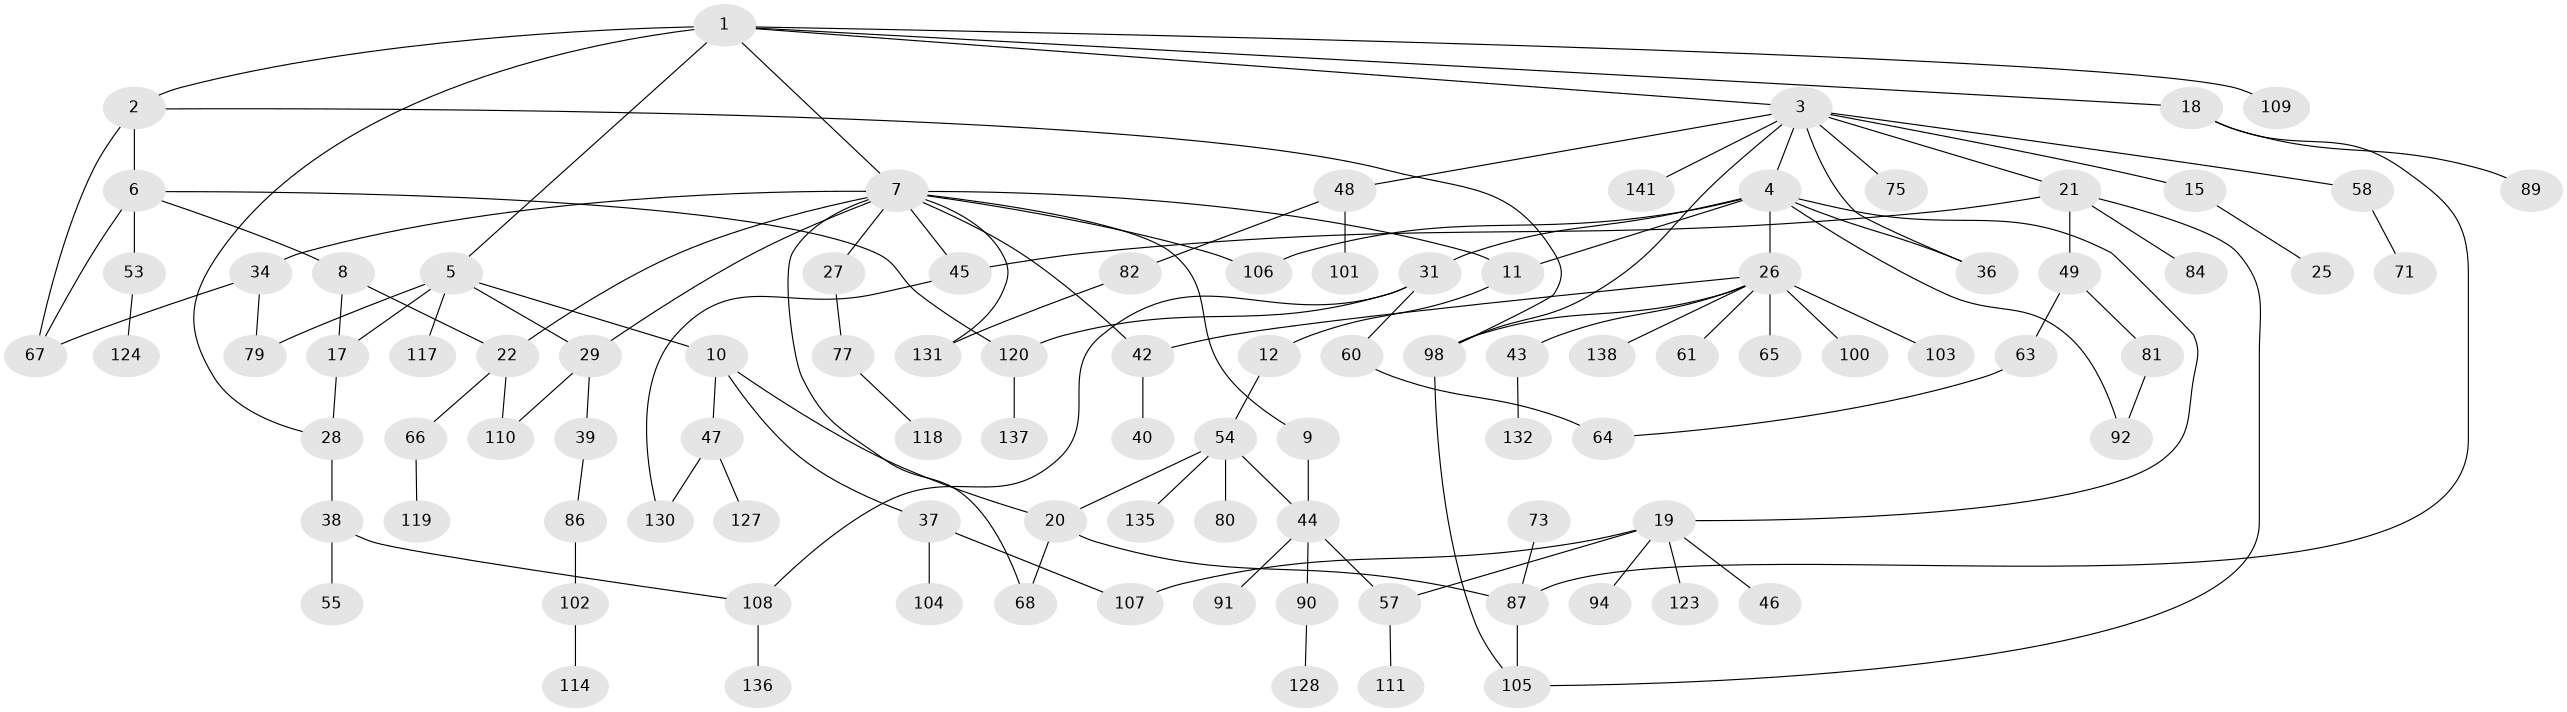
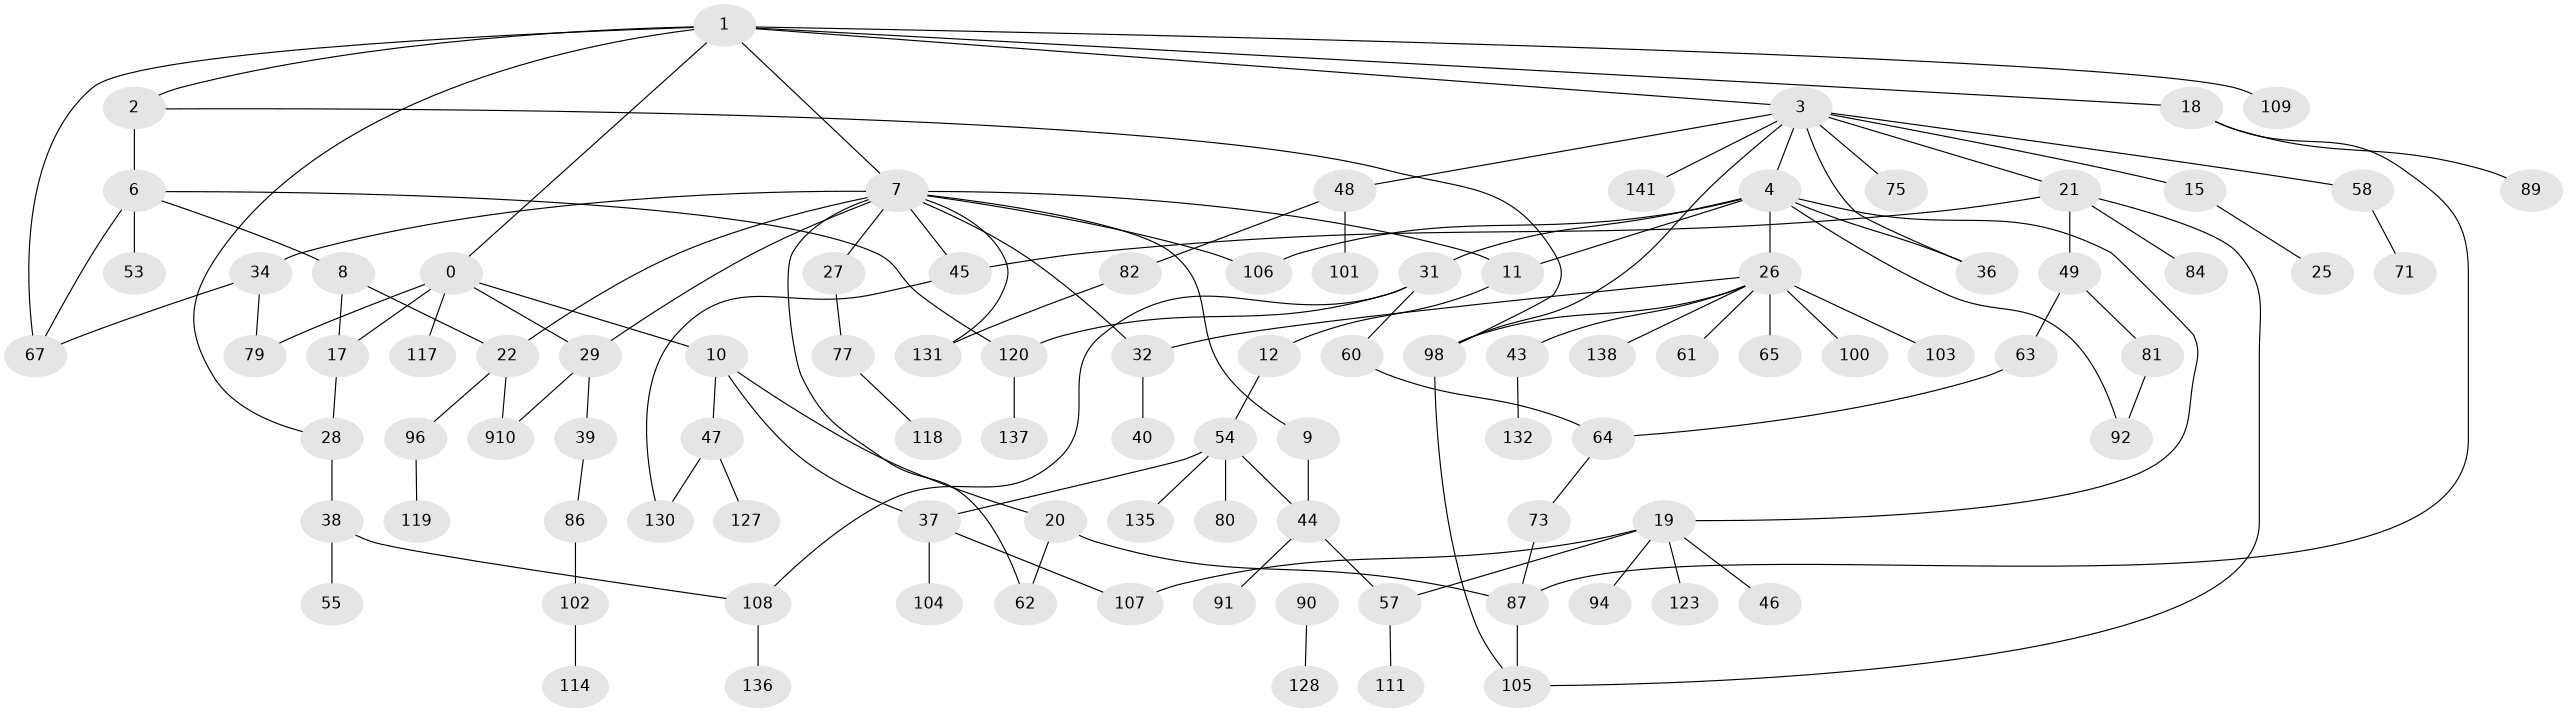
edge "2" -- "67": now "1" -- "67"
node "5": label "5" -> "0"
node "124": removed
node "42": label "42" -> "32"
node "66": label "66" -> "96"
node "110": label "110" -> "910"
edge "54" -- "20": now "54" -- "37"
edge "64" -- "73": added
edge "44" -- "90": removed
node "68": label "68" -> "62"
